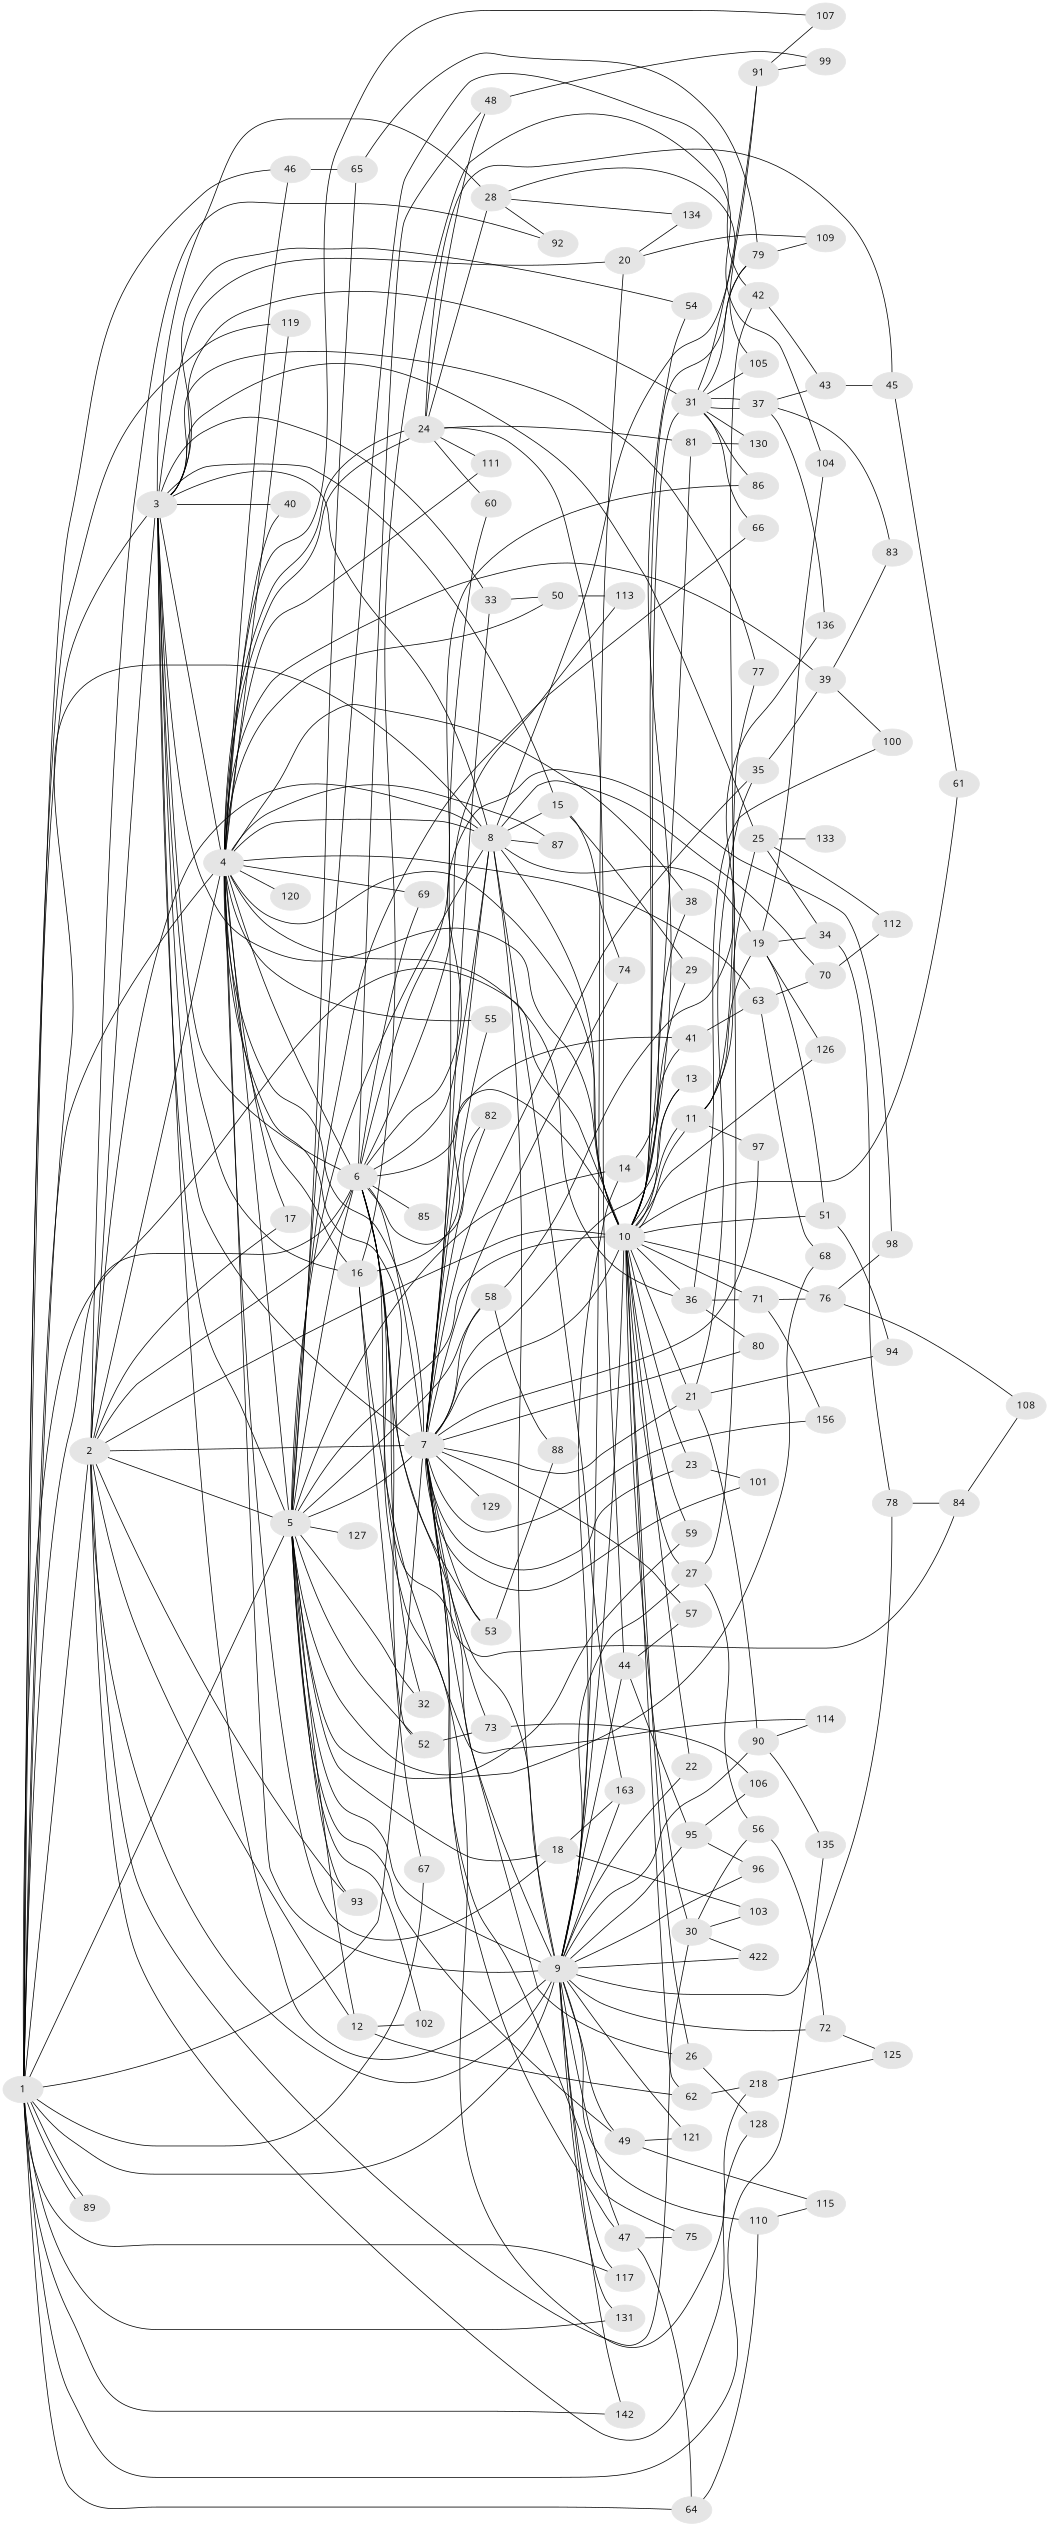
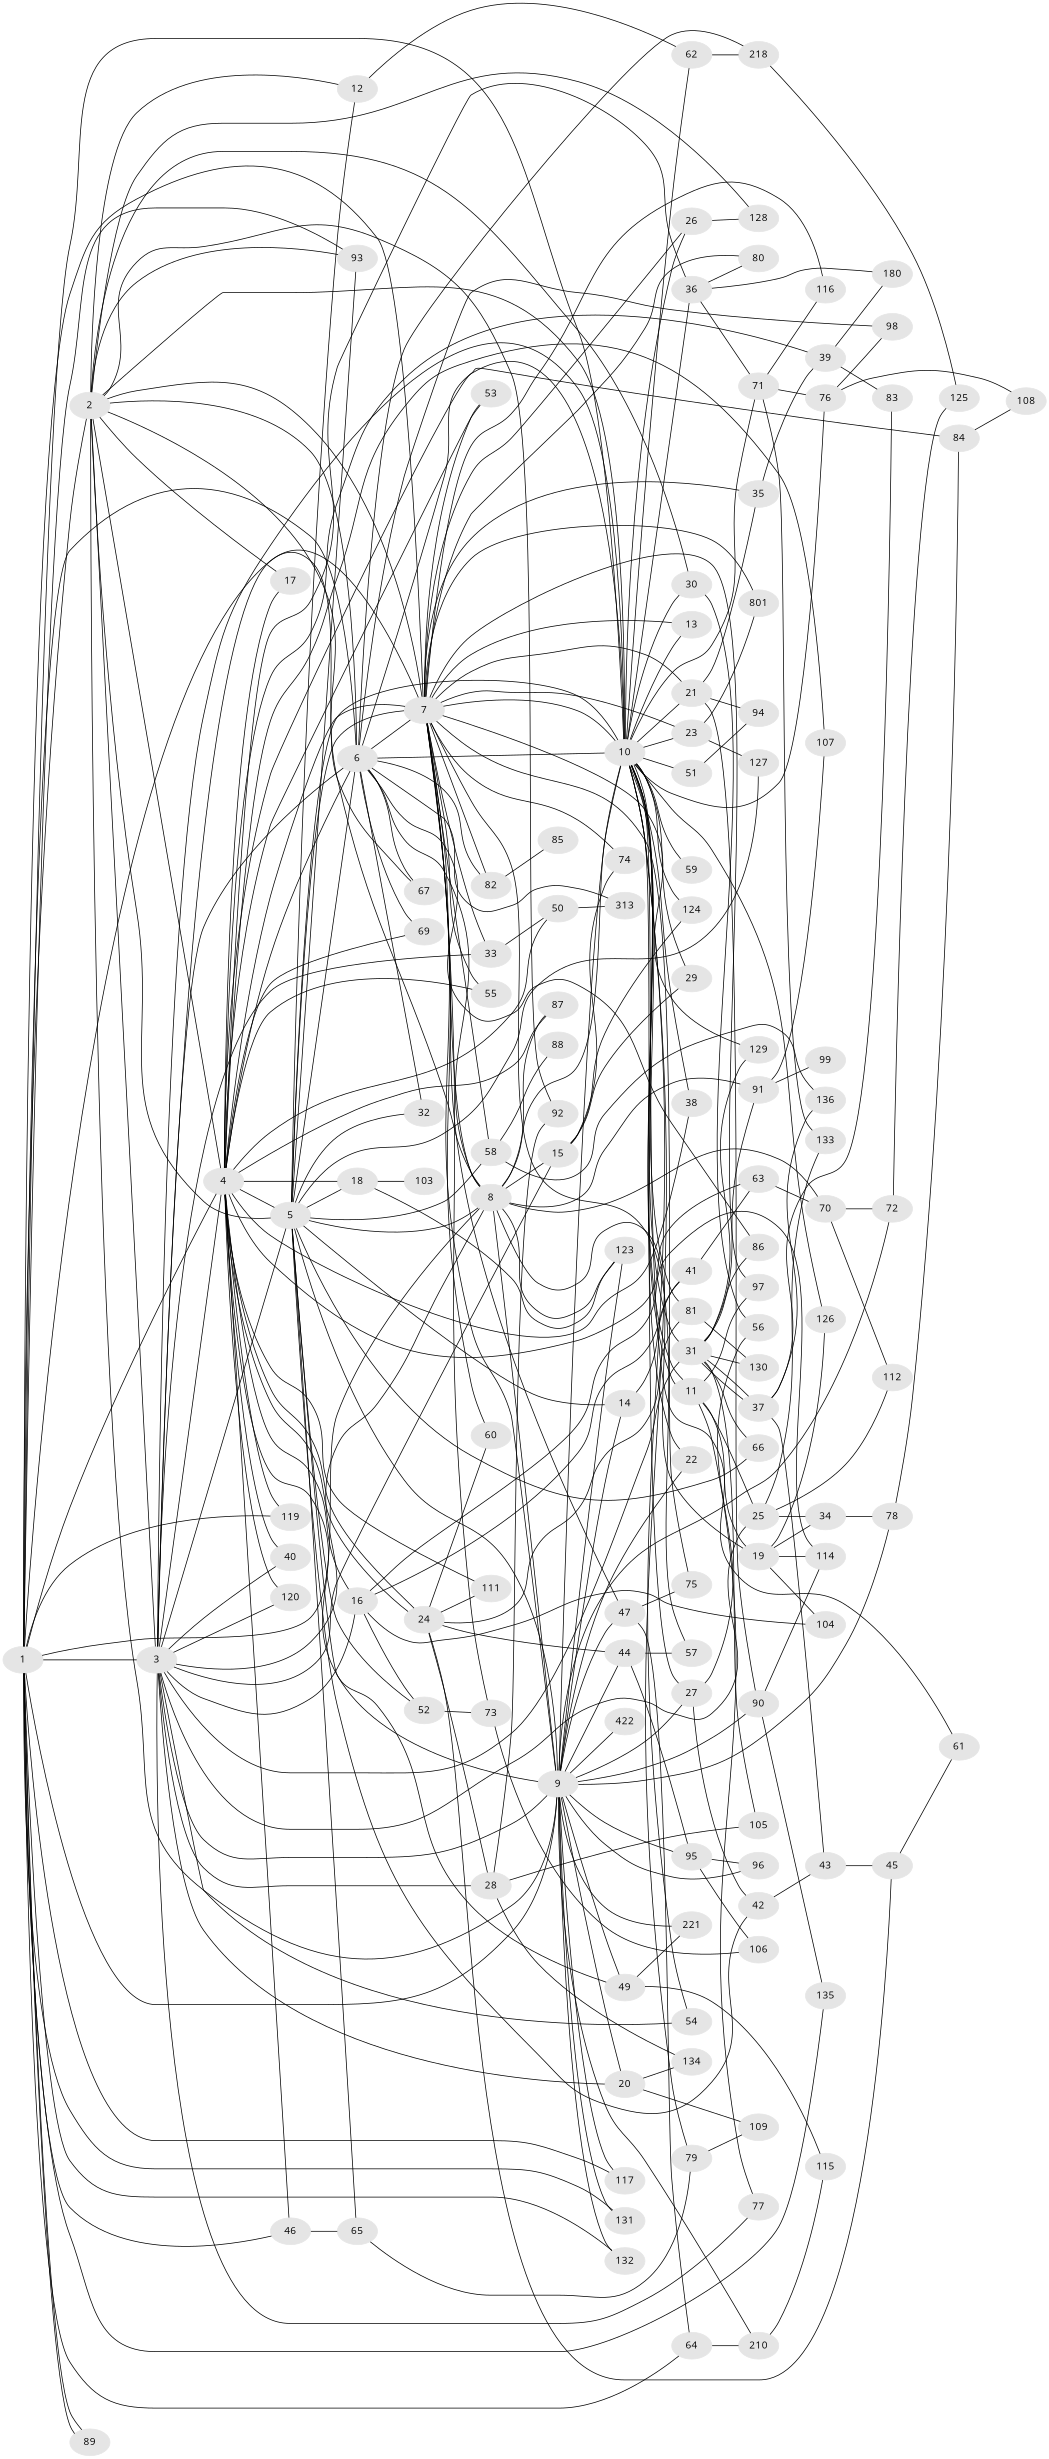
node "48": removed
edge "79" -- "31": now "129" -- "31"
node "113": label "113" -> "313"
node "100": label "100" -> "180"
edge "71" -- "133": added
edge "23" -- "127": added
edge "8" -- "4": removed
node "124": added
edge "19" -- "51": now "19" -- "114"
edge "6" -- "85": now "82" -- "85"
node "68": removed
node "156": label "156" -> "116"
node "101": label "101" -> "801"
edge "88" -- "53": removed
edge "6" -- "9": removed
edge "120" -- "3": added
edge "5" -- "59": removed
node "163": label "163" -> "123"
edge "5" -- "1": now "93" -- "1"
edge "103" -- "30": removed
edge "56" -- "72": now "70" -- "72"
edge "30" -- "422": removed
node "102": removed
node "121": label "121" -> "221"
node "110": label "110" -> "210"
node "142": label "142" -> "132"
